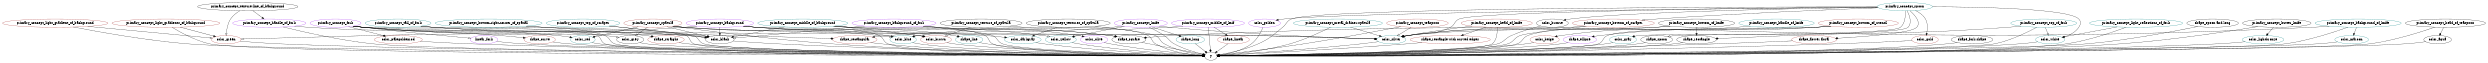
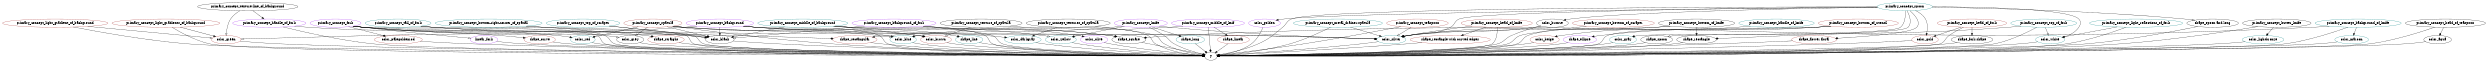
edge "primary_concept_spoon" -> "primary_concept_bottom_of_scraper": now "primary_concept_spoon" -> "shape_spoon and long"
node "primary_concept_head_of_fork": added
edge "primary_concept_bottom_of_scraper" -> "color_silver": now "color_bronze" -> "color_silver"
